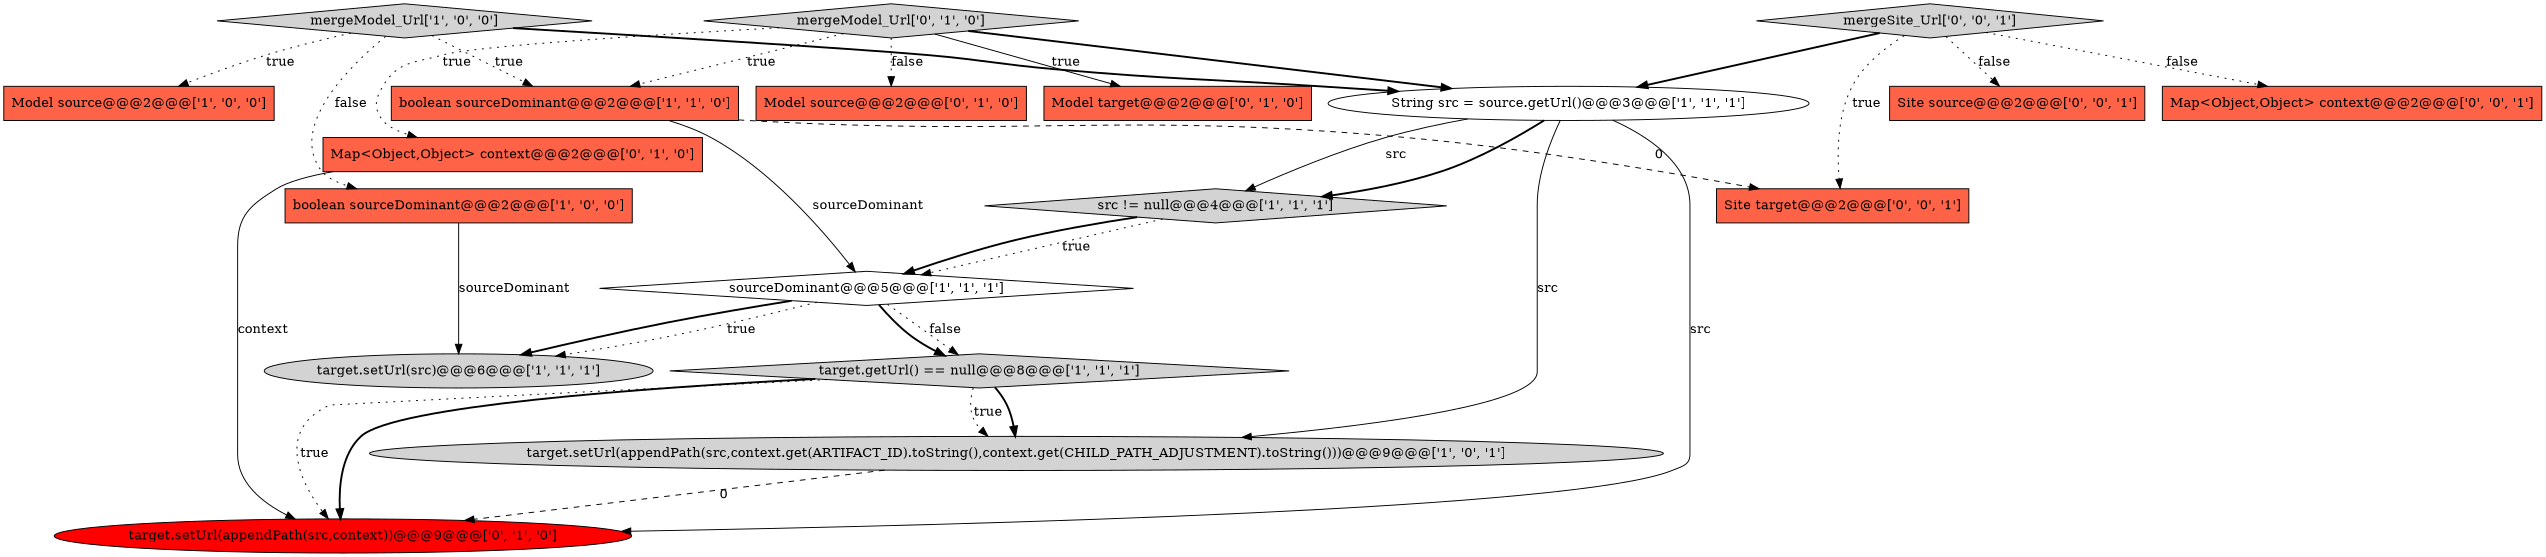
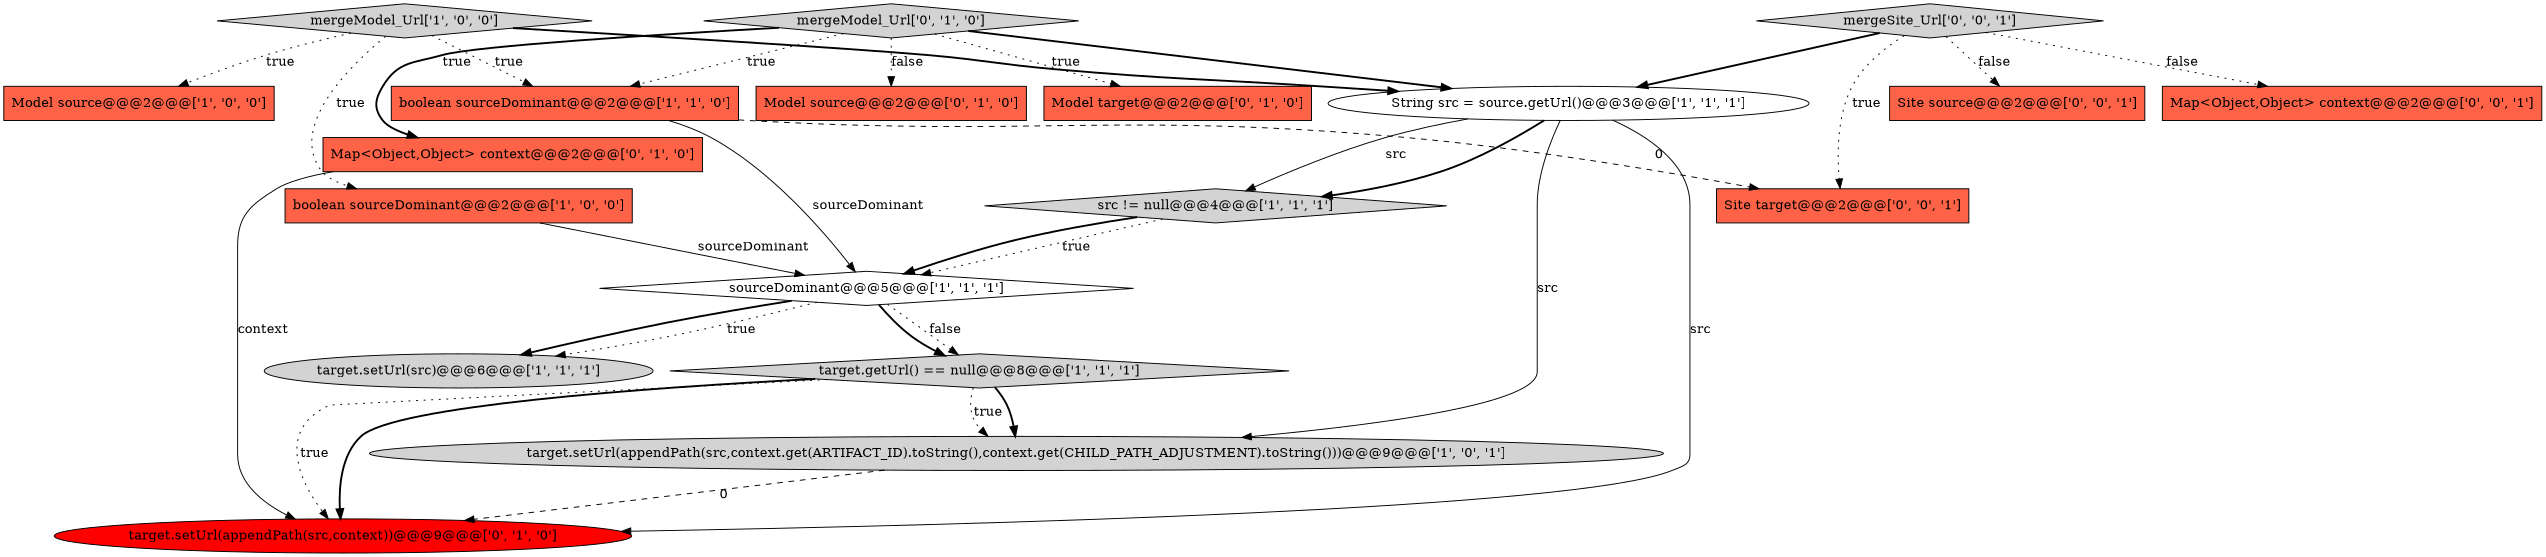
edge "mergeModel_Url['0', '1', '0']" -> "Map<Object,Object> context@@@2@@@['0', '1', '0']": style dotted -> bold
edge "mergeModel_Url['0', '1', '0']" -> "Model target@@@2@@@['0', '1', '0']": style solid -> dotted
edge "mergeModel_Url['1', '0', '0']" -> "boolean sourceDominant@@@2@@@['1', '0', '0']": label "false" -> "true"
edge "boolean sourceDominant@@@2@@@['1', '0', '0']" -> "target.setUrl(src)@@@6@@@['1', '1', '1']": now "boolean sourceDominant@@@2@@@['1', '0', '0']" -> "sourceDominant@@@5@@@['1', '1', '1']"
